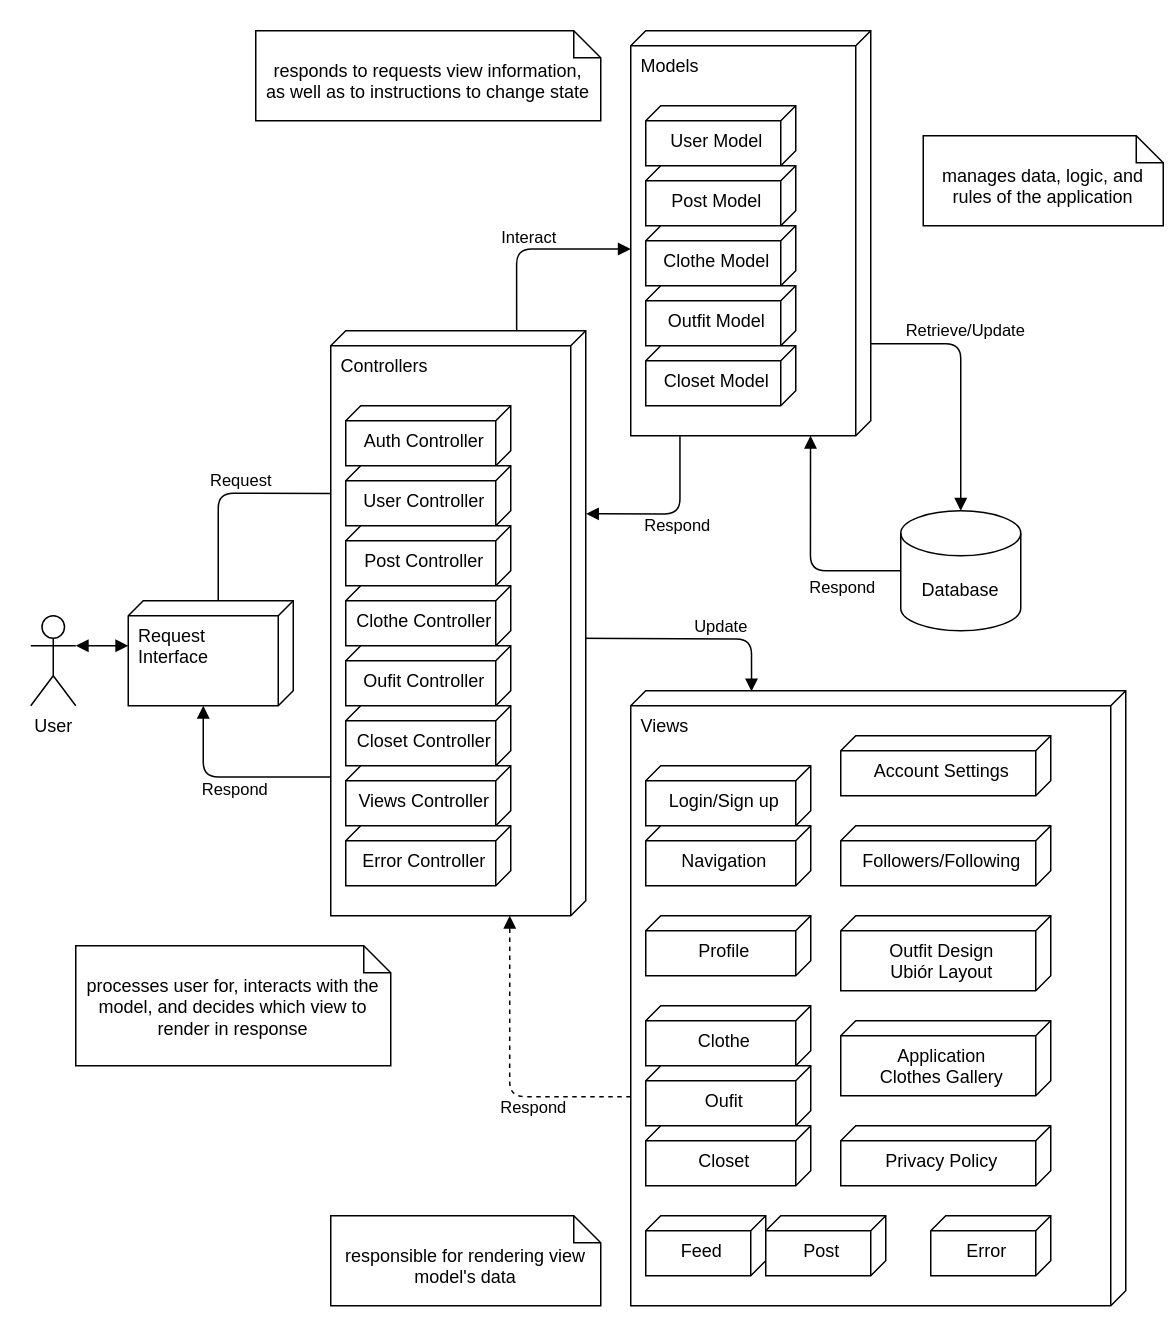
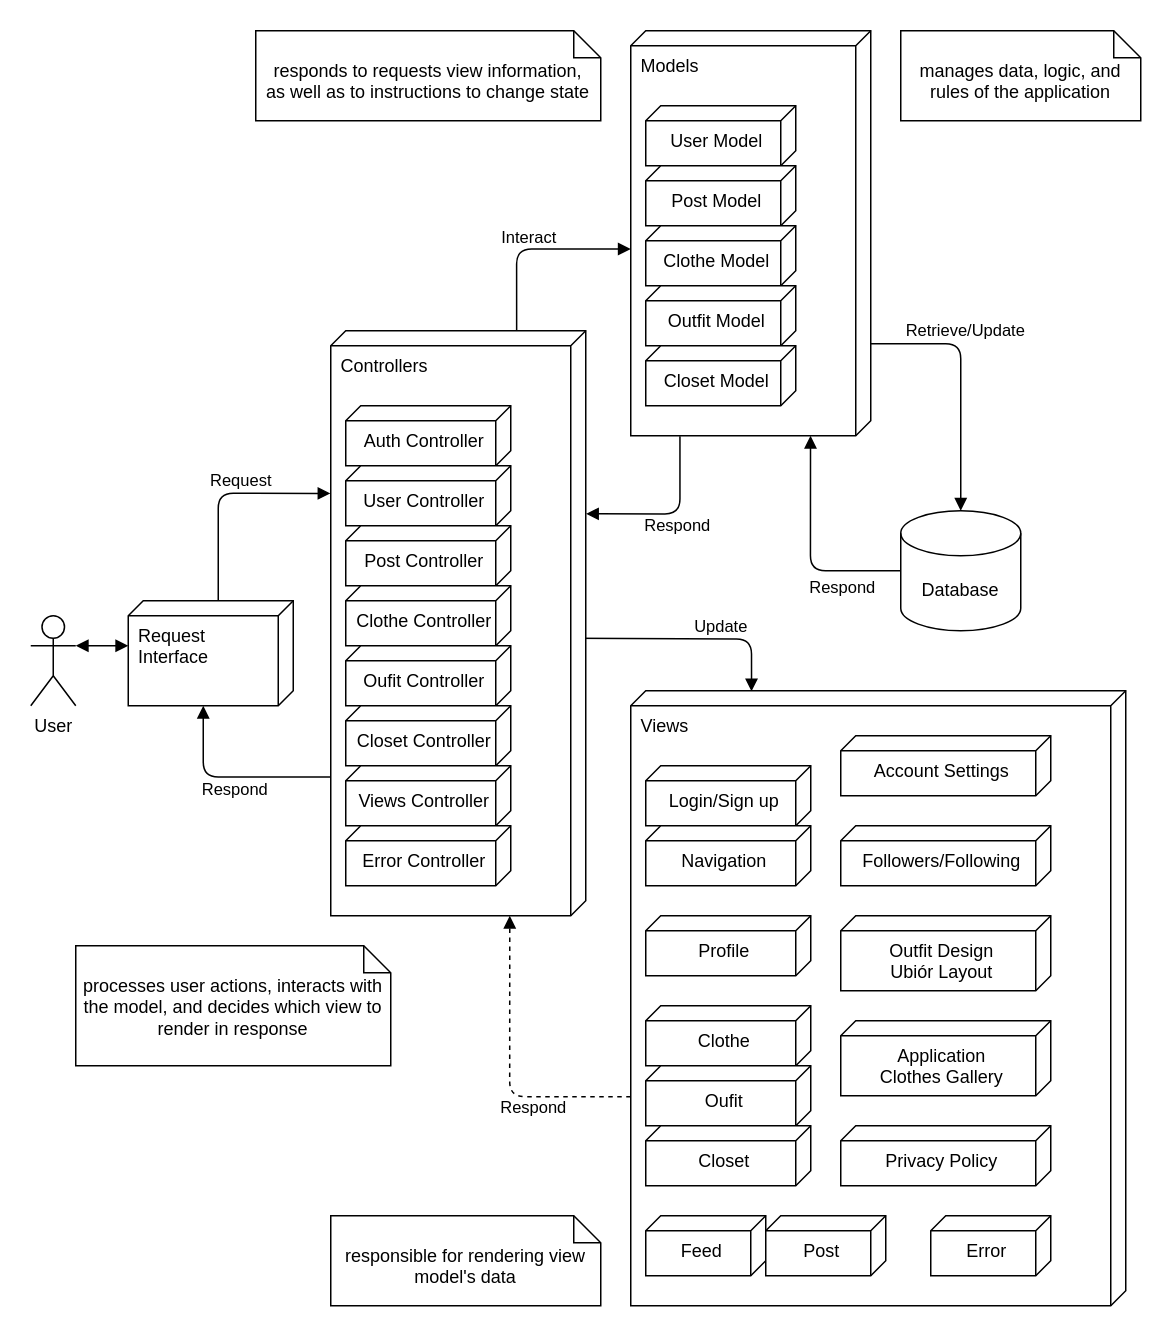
node "manages data, logic, and rules of the application": moved (1043, 181) -> (1021, 76)
edge "Controllers" -- "Request Interface": arrowhead none -> block
node "processes user for, interacts with the model, and decides which view to render in response": label "processes user for, interacts with the model, and decides which view to render in response" -> "processes user actions, interacts with the model, and decides which view to render in response"
